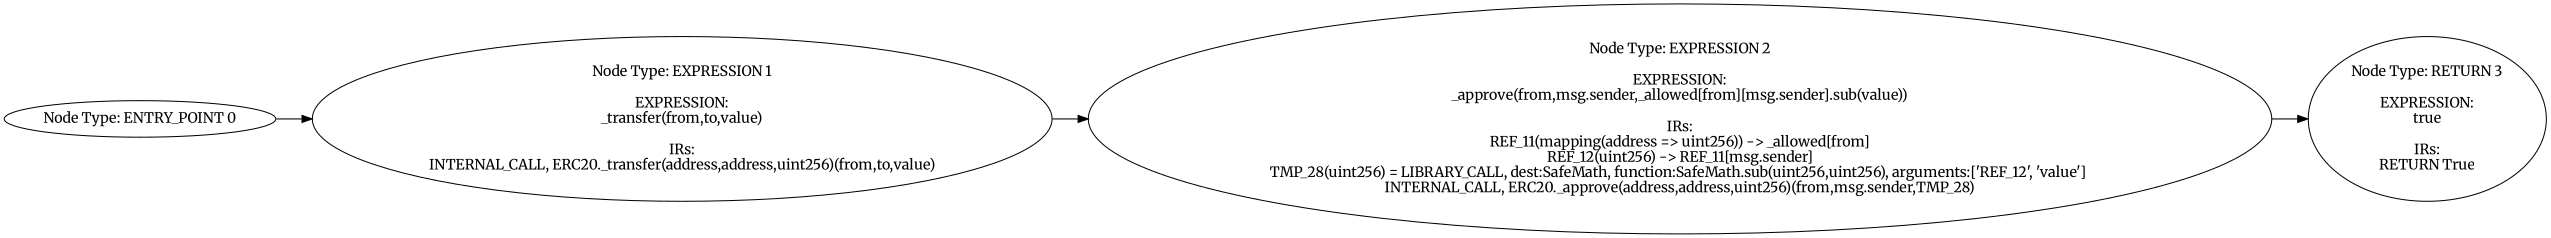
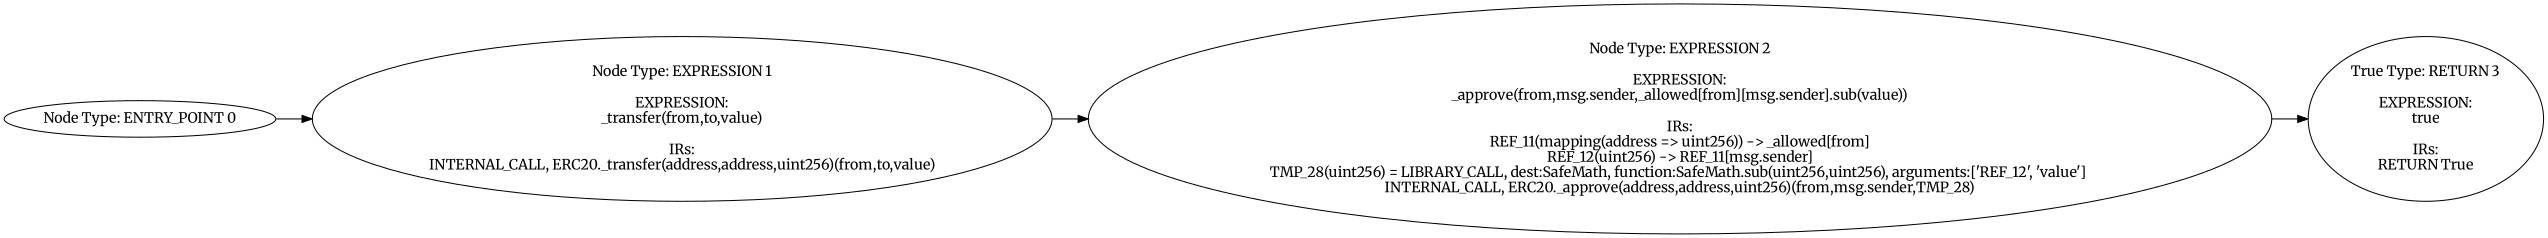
node "Node Type: RETURN 3 EXPRESSION: true IRs: RETURN True": label "Node Type: RETURN 3 EXPRESSION: true IRs: RETURN True" -> "True Type: RETURN 3 EXPRESSION: true IRs: RETURN True"
